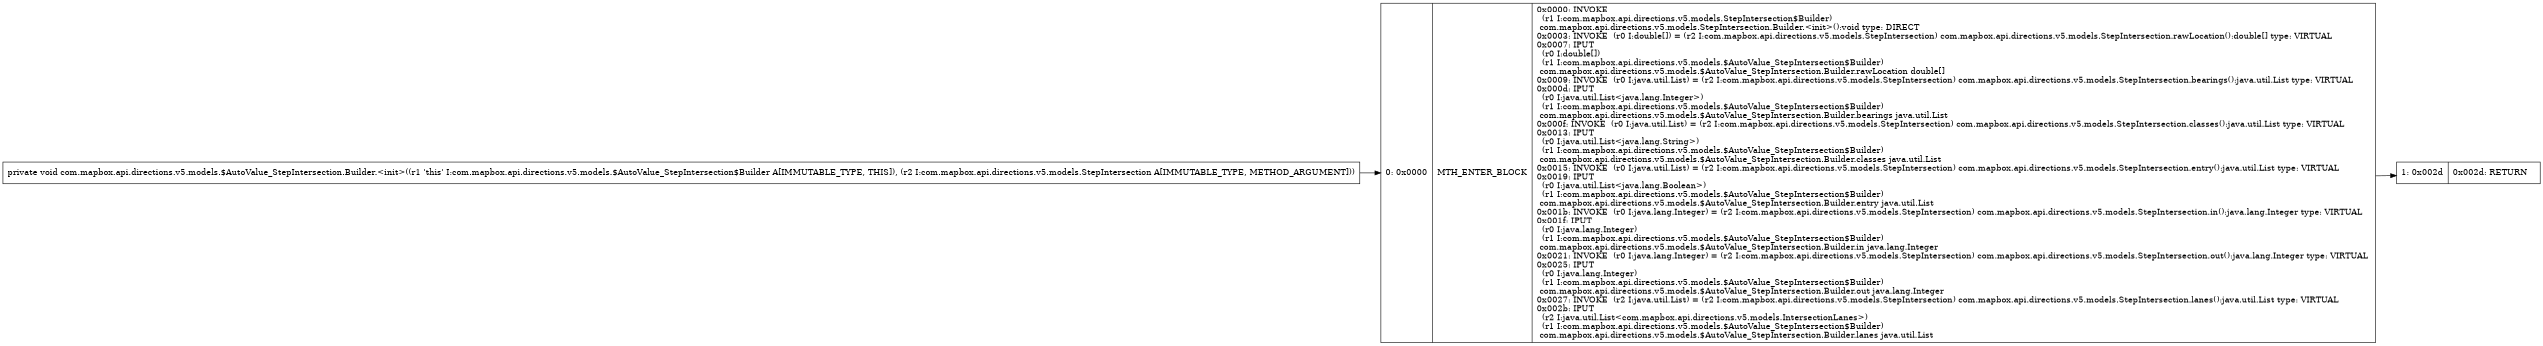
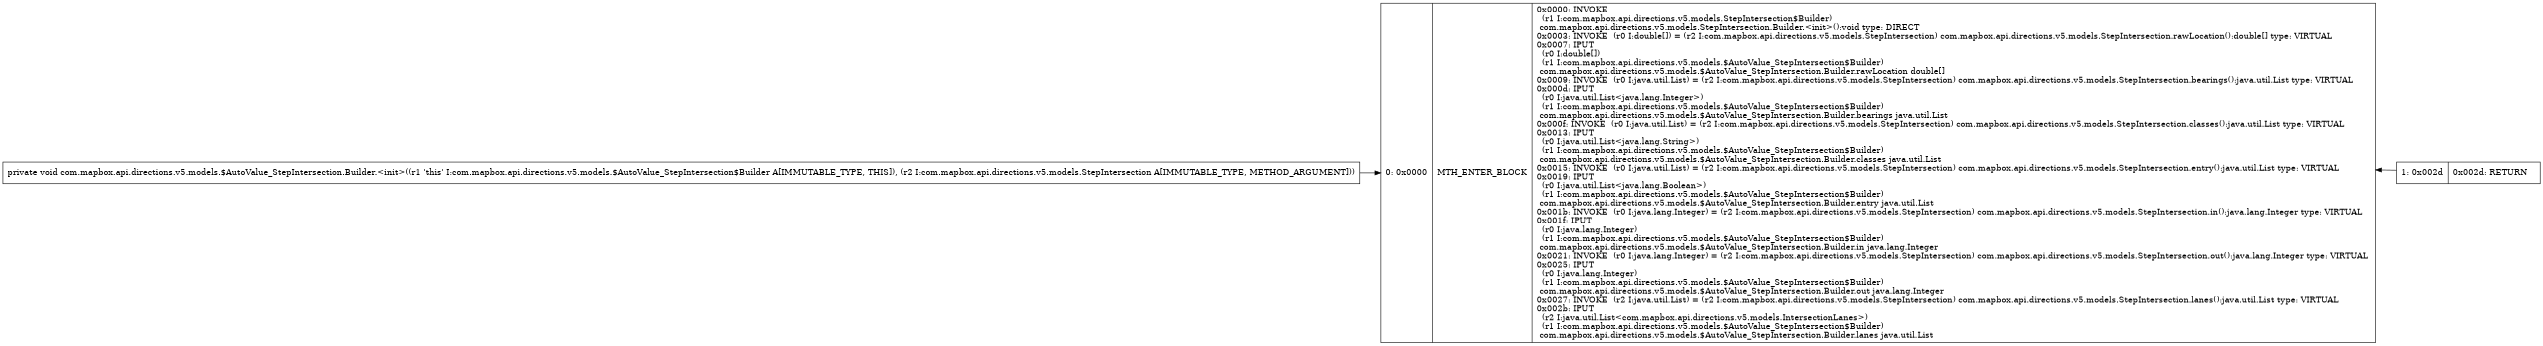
edge "0: 0x0000" -> "1: 0x002d": reversed
